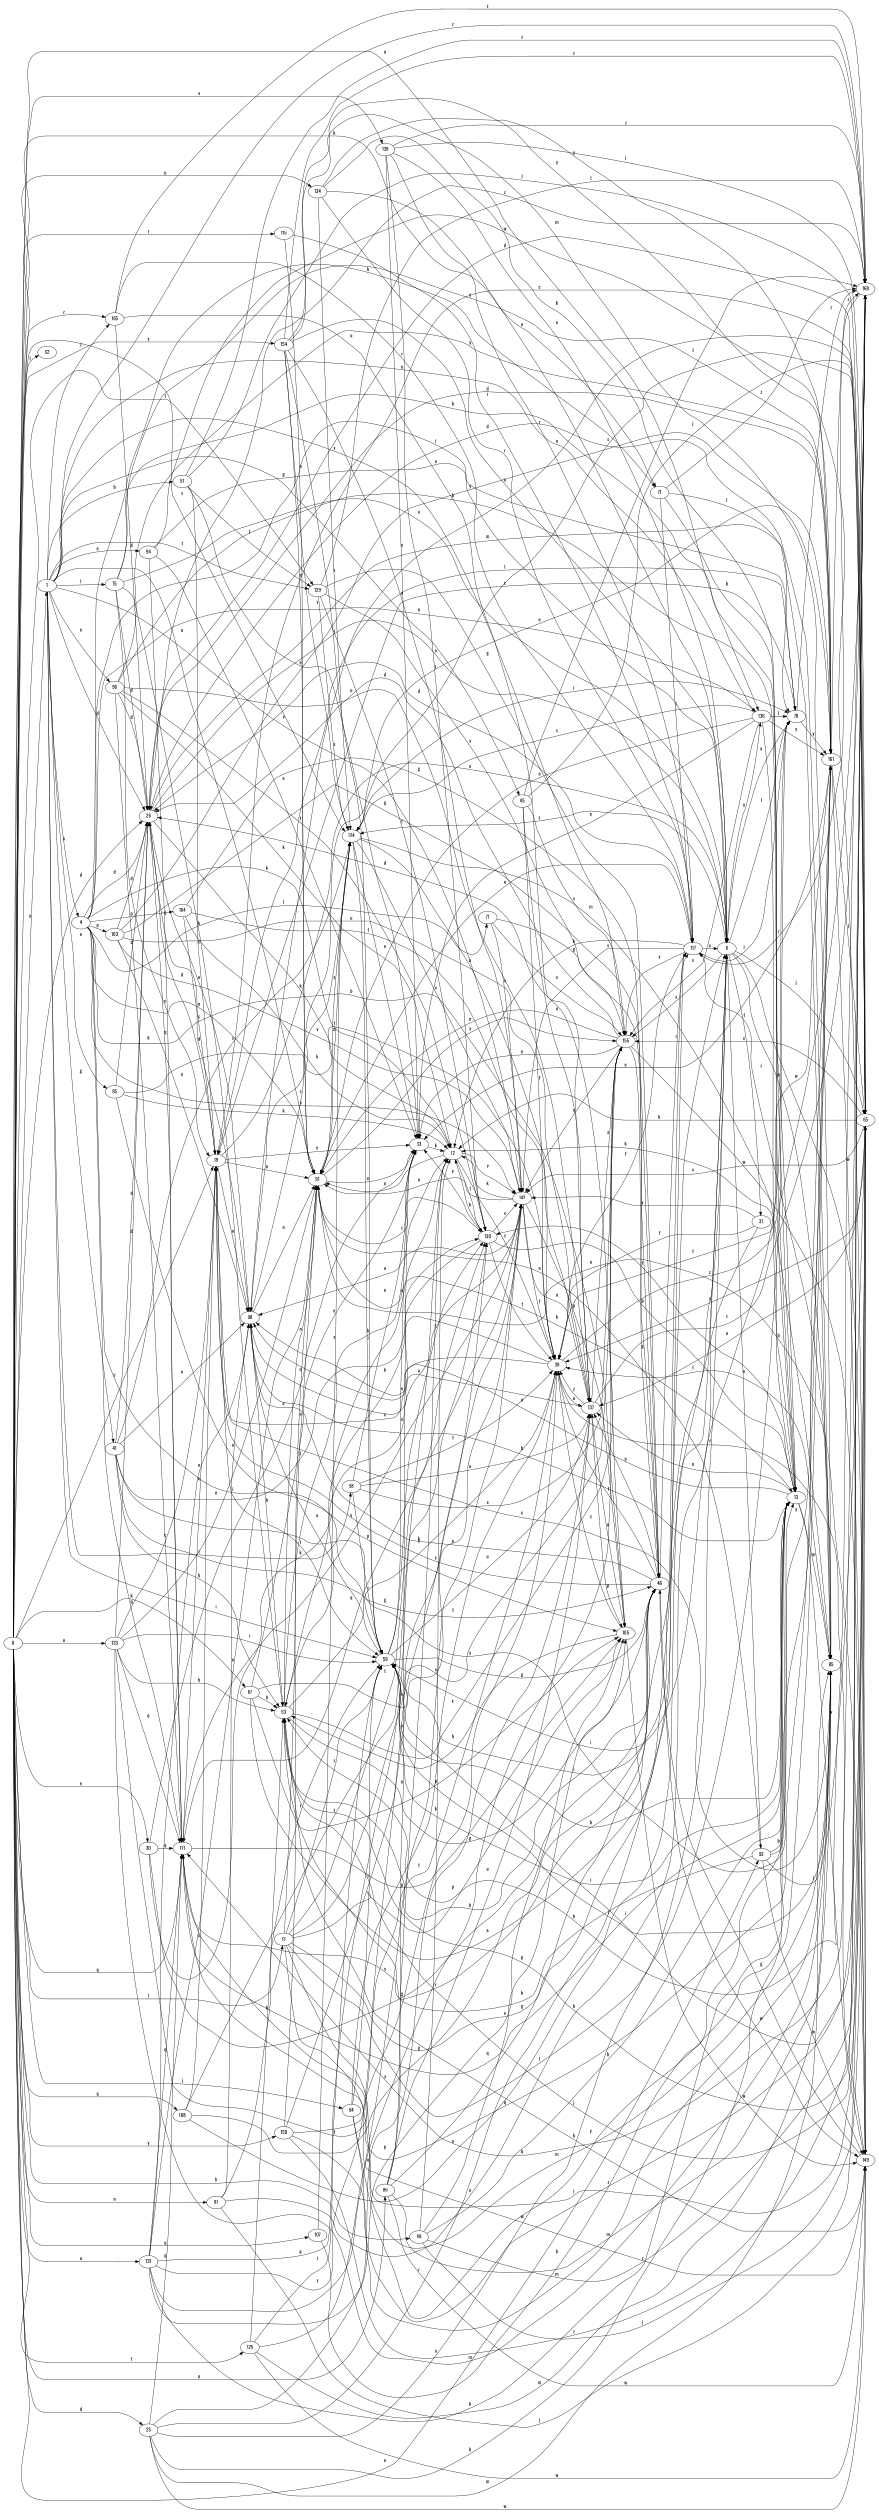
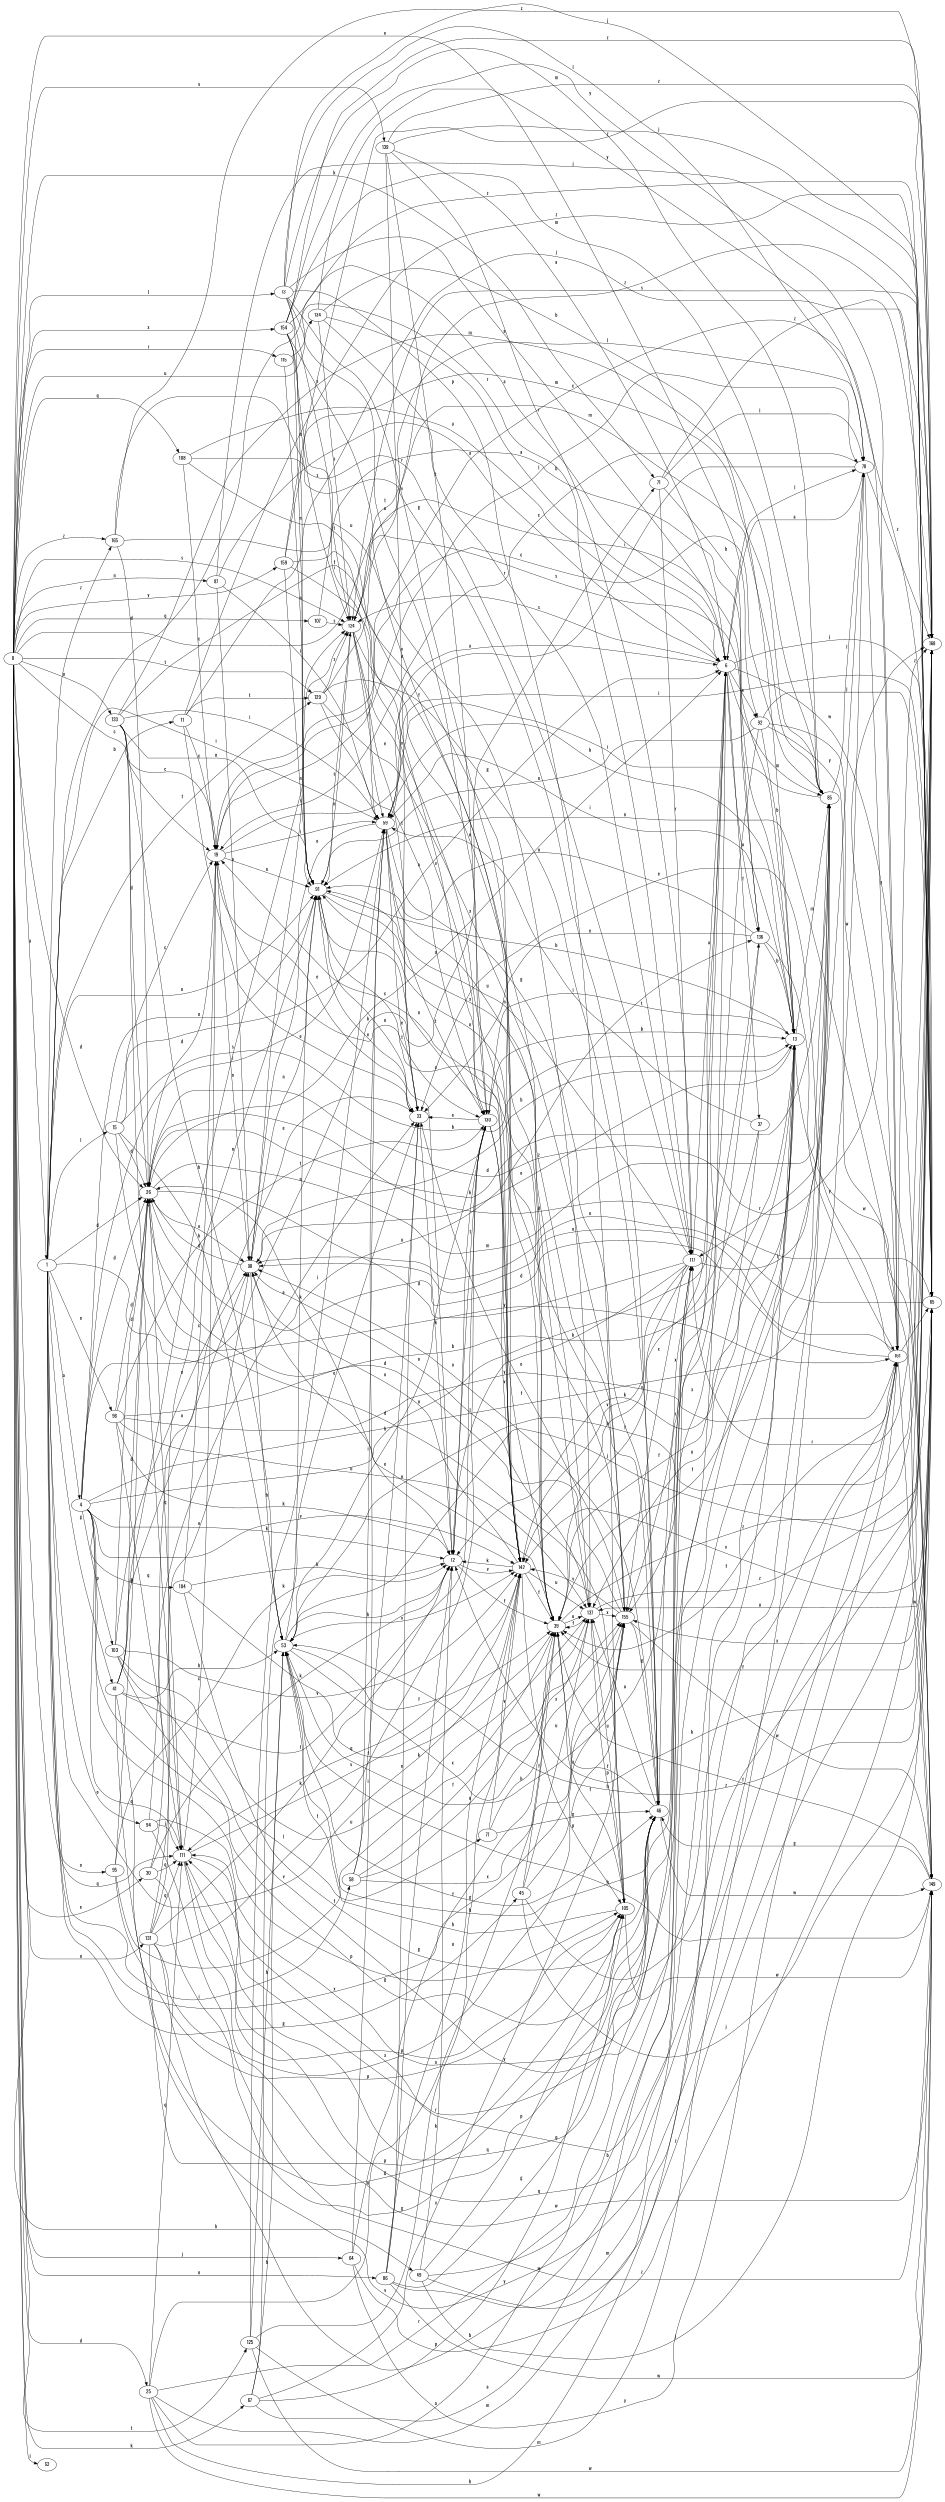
node "51": label "51" -> "11"
edge "136" -> "78": now "85" -> "78"
node "164": label "164" -> "104"
edge "94" -> "111": label "q" -> "j"
edge "73" -> "59": now "73" -> "124"
edge "86" -> "137": now "86" -> "142"
